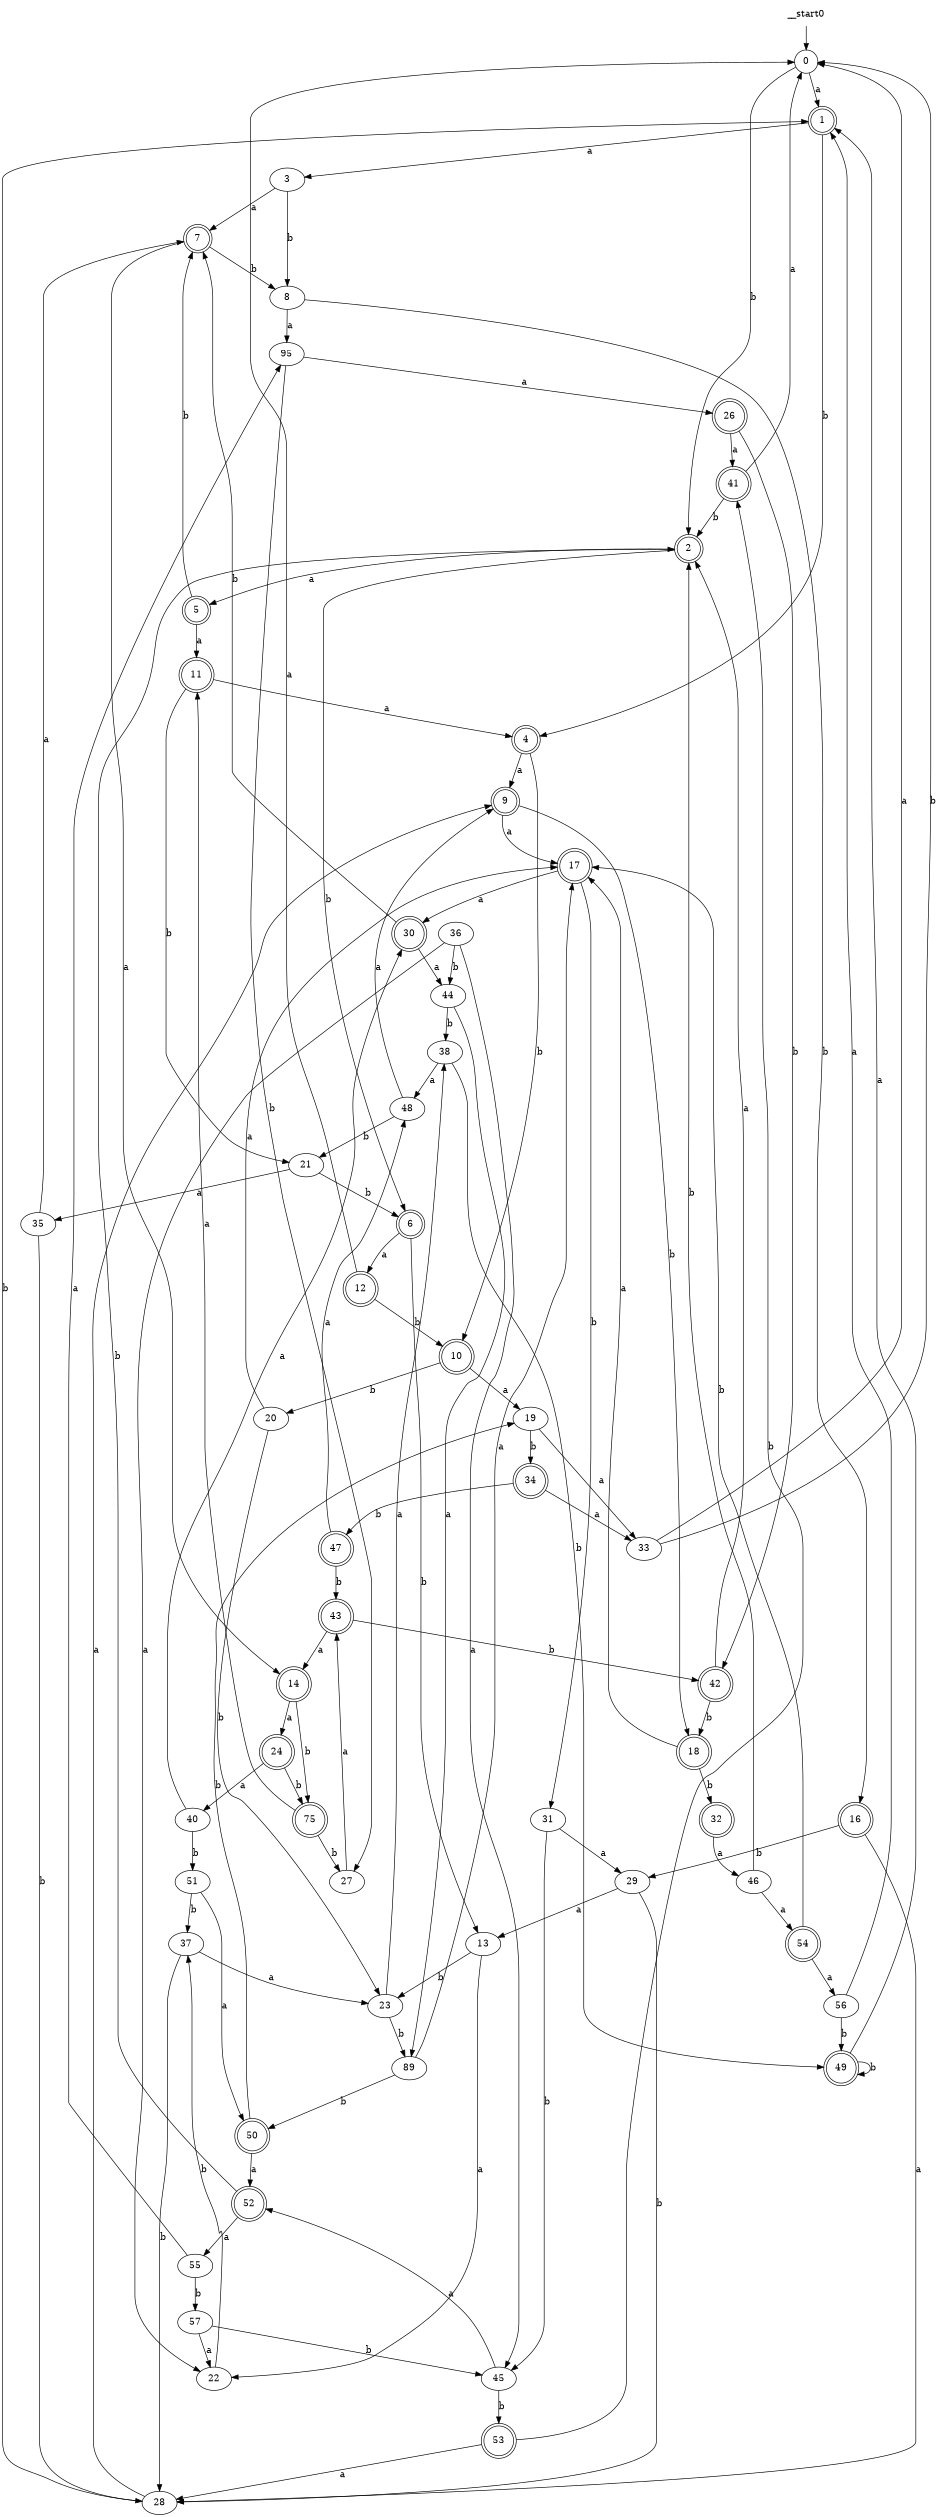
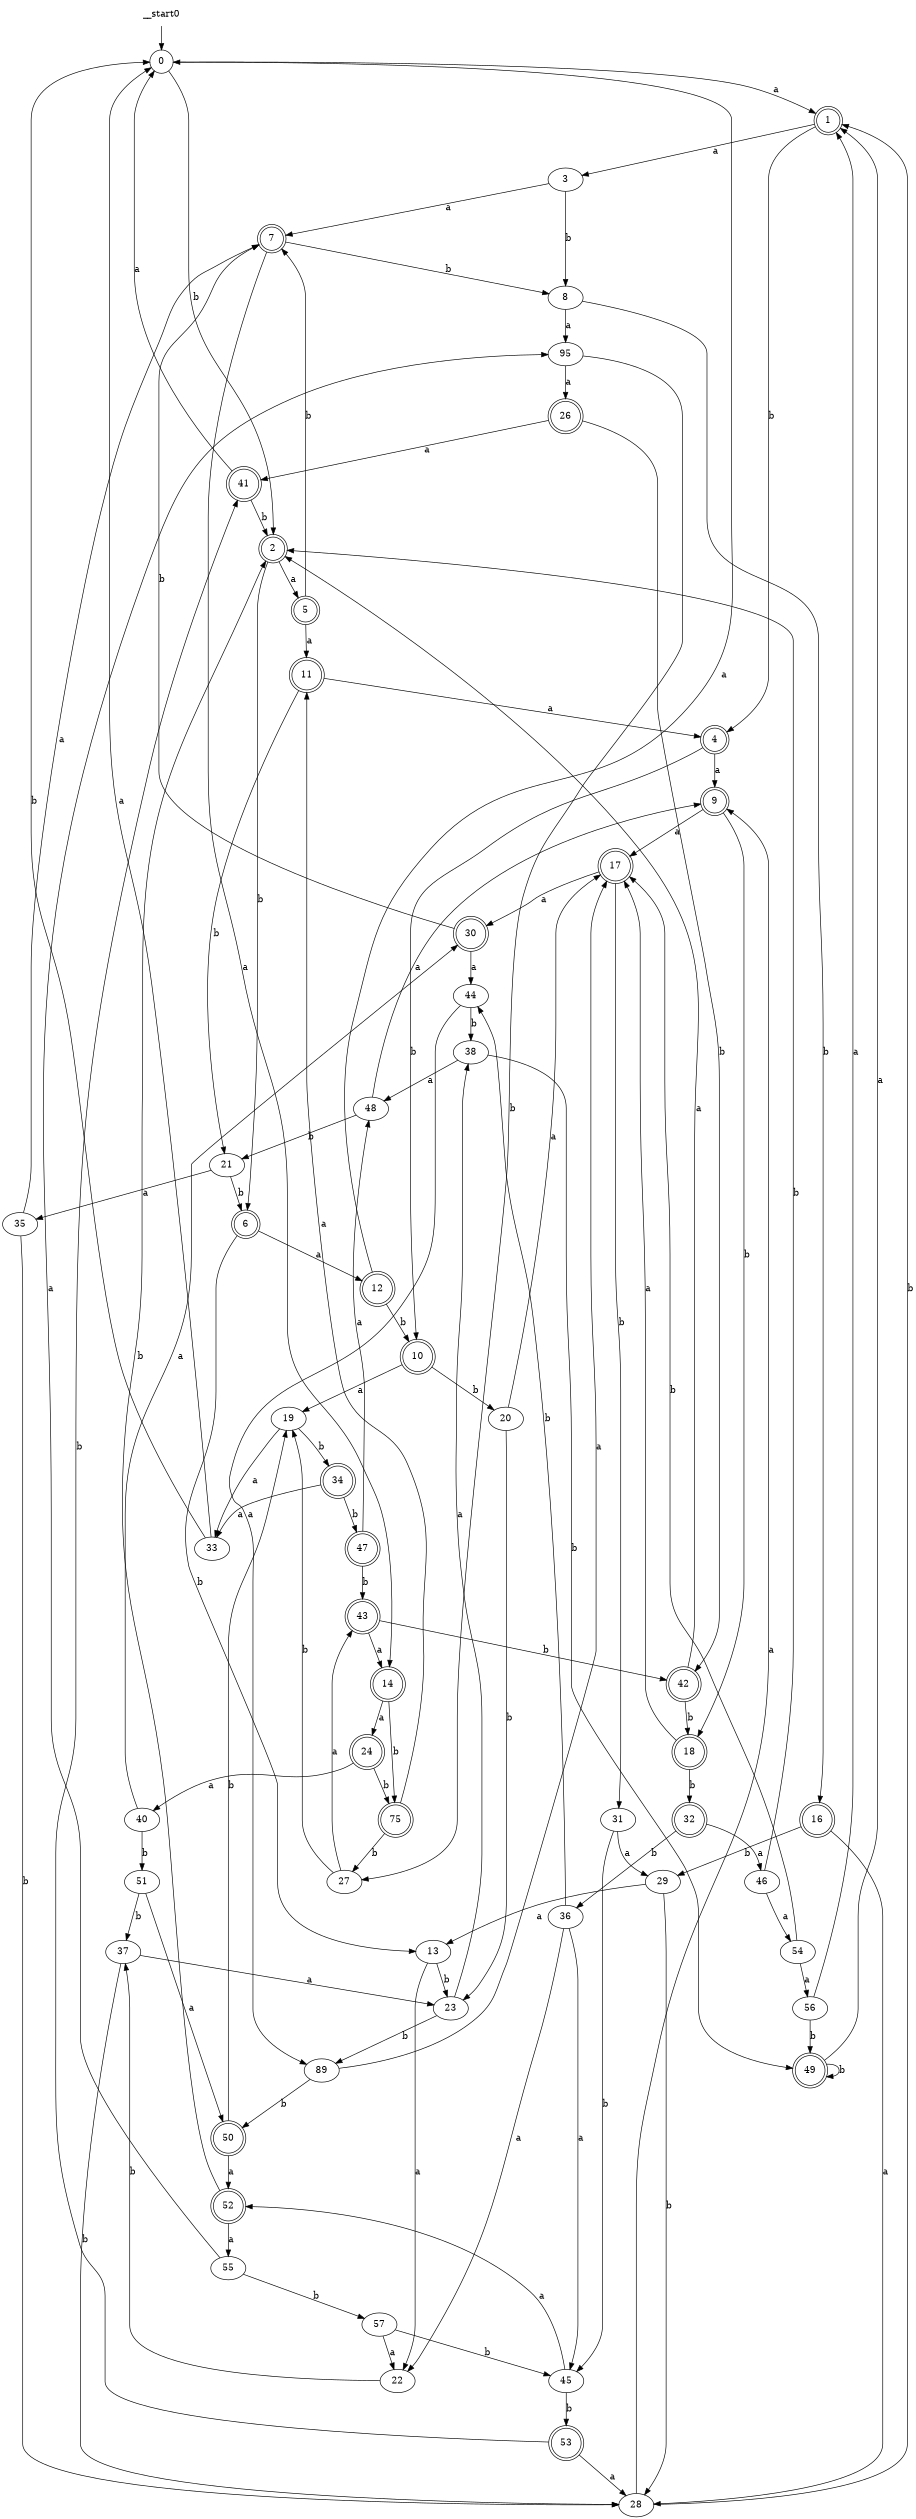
edge "27" -> "19": added, label "b"
edge "32" -> "36": added, label "b"
node "54": shape doublecircle -> ellipse
